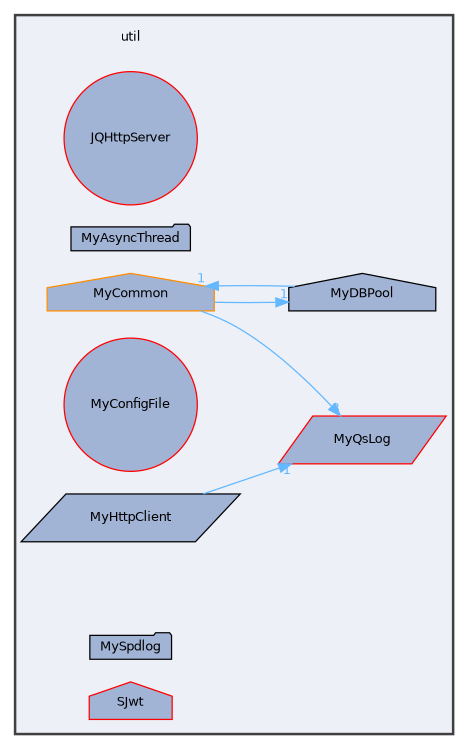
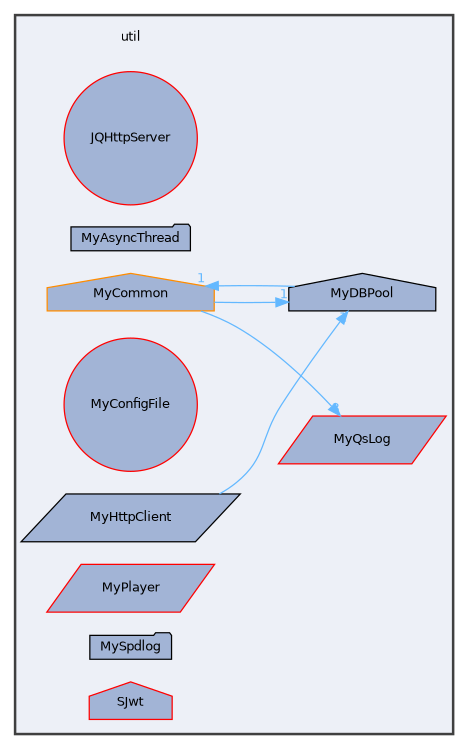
edge "MyHttpClient" -> "MyQsLog": now "MyHttpClient" -> "MyDBPool"
node "MyPlayer": added
